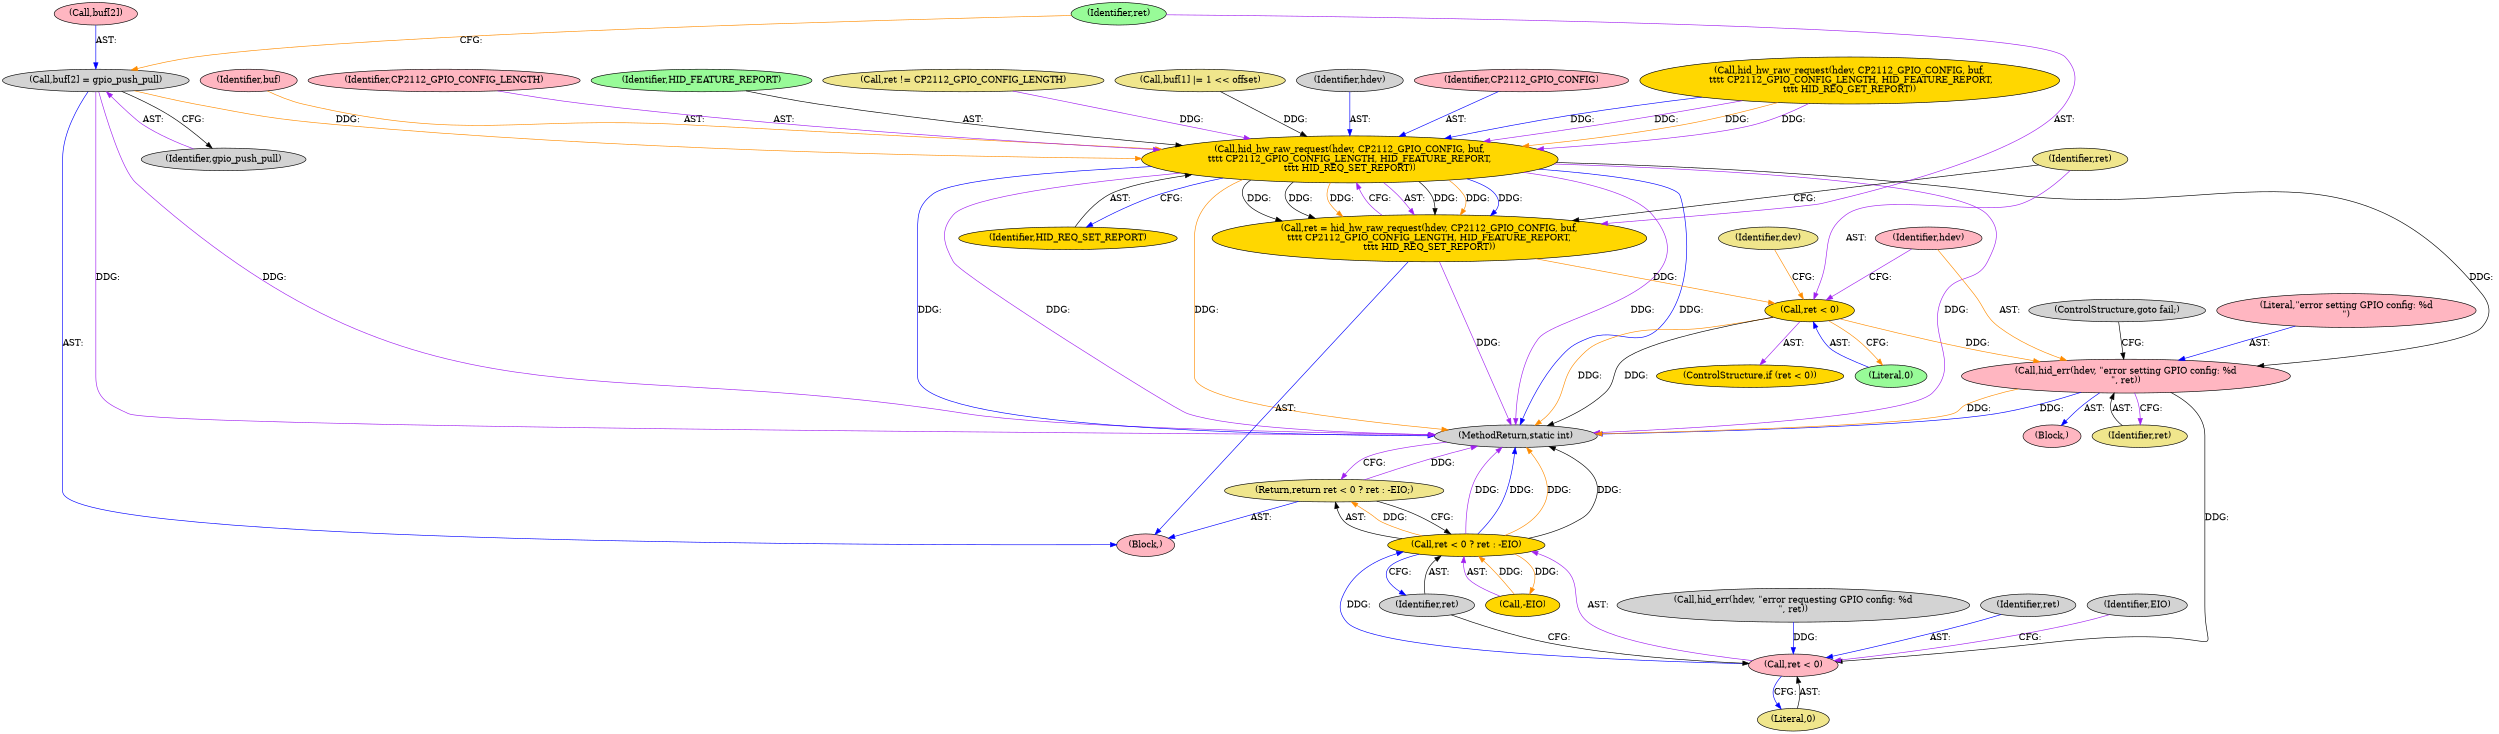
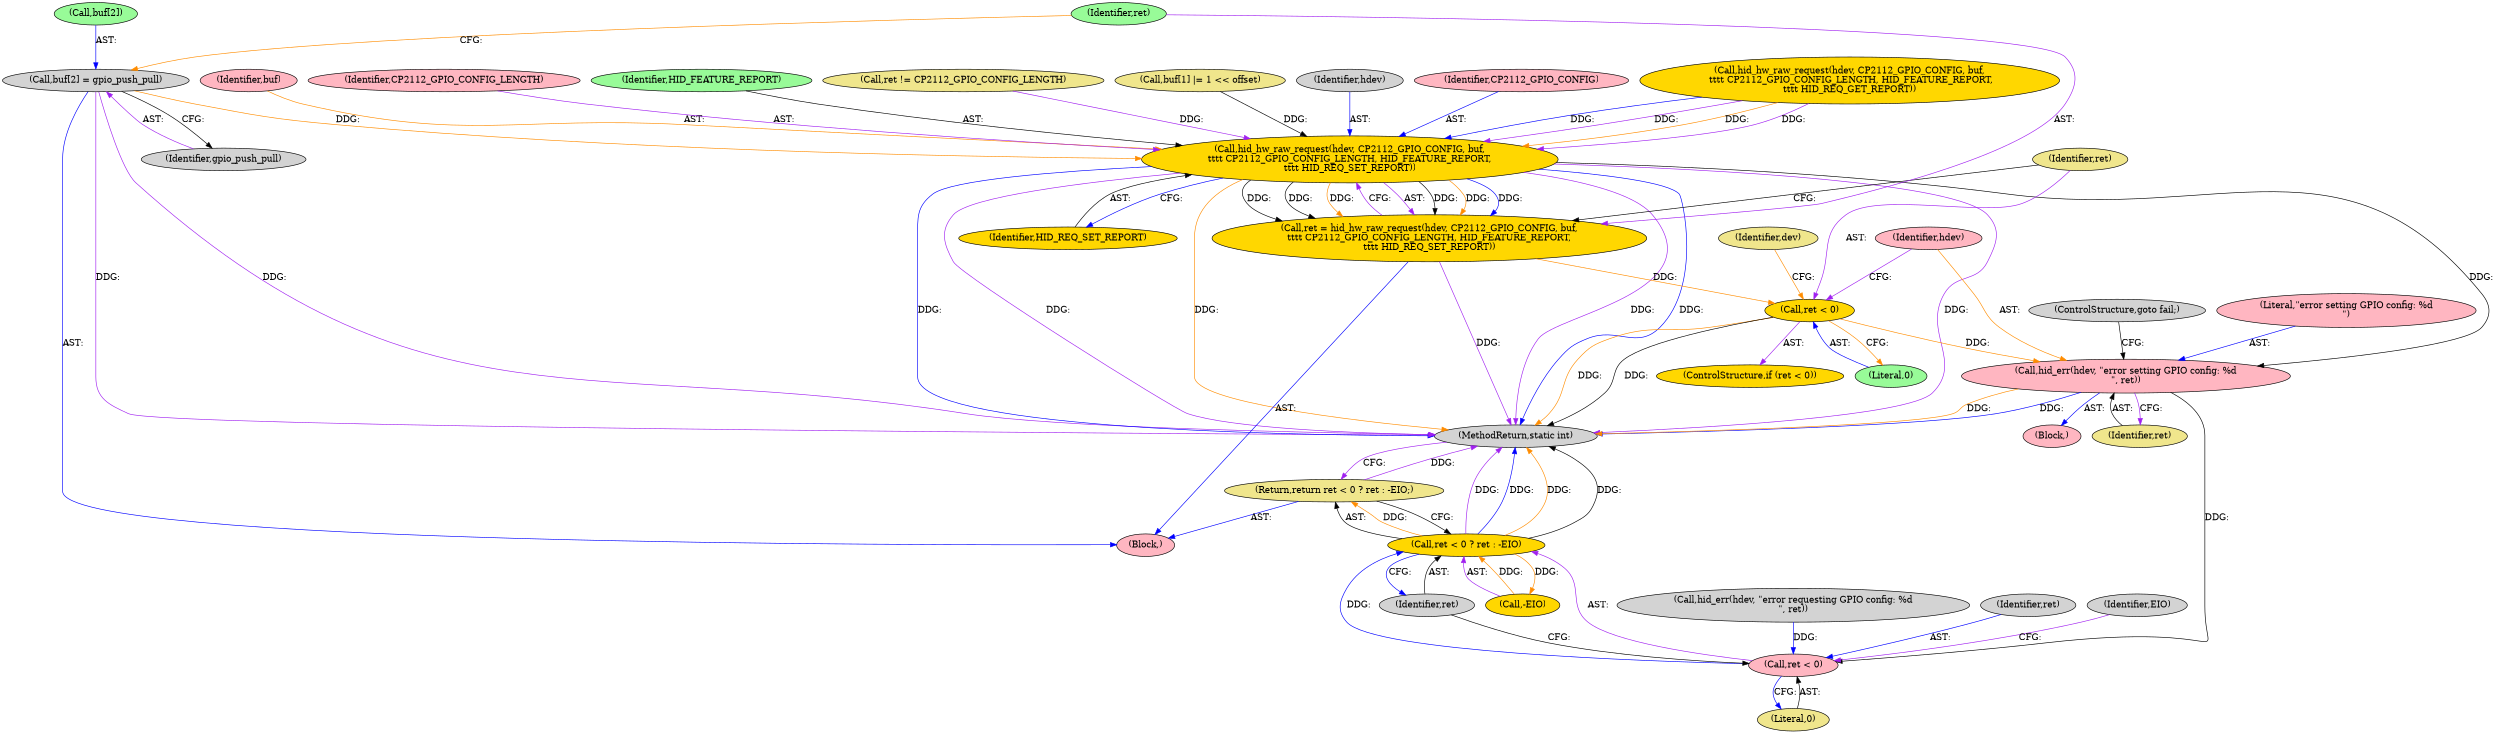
node "(Call,buf[2])": fillcolor lightpink -> palegreen
